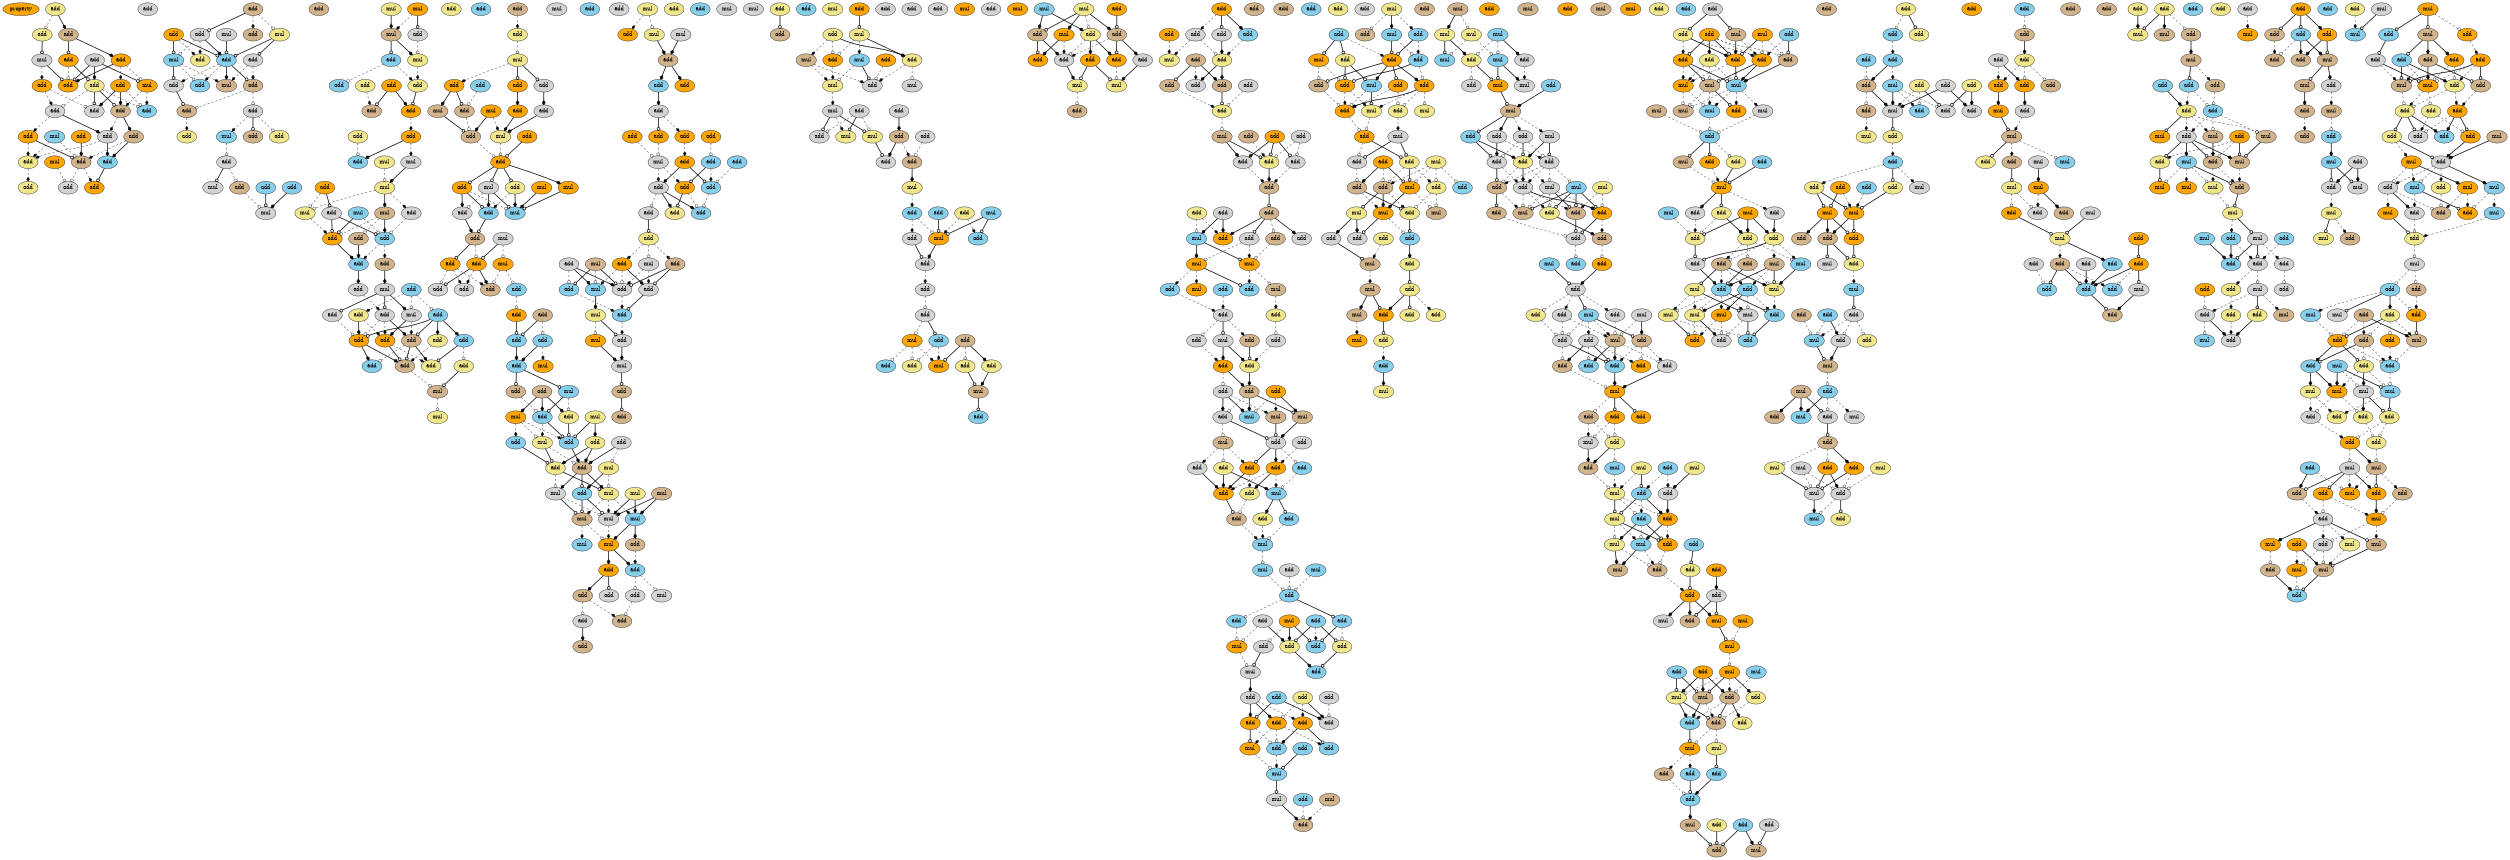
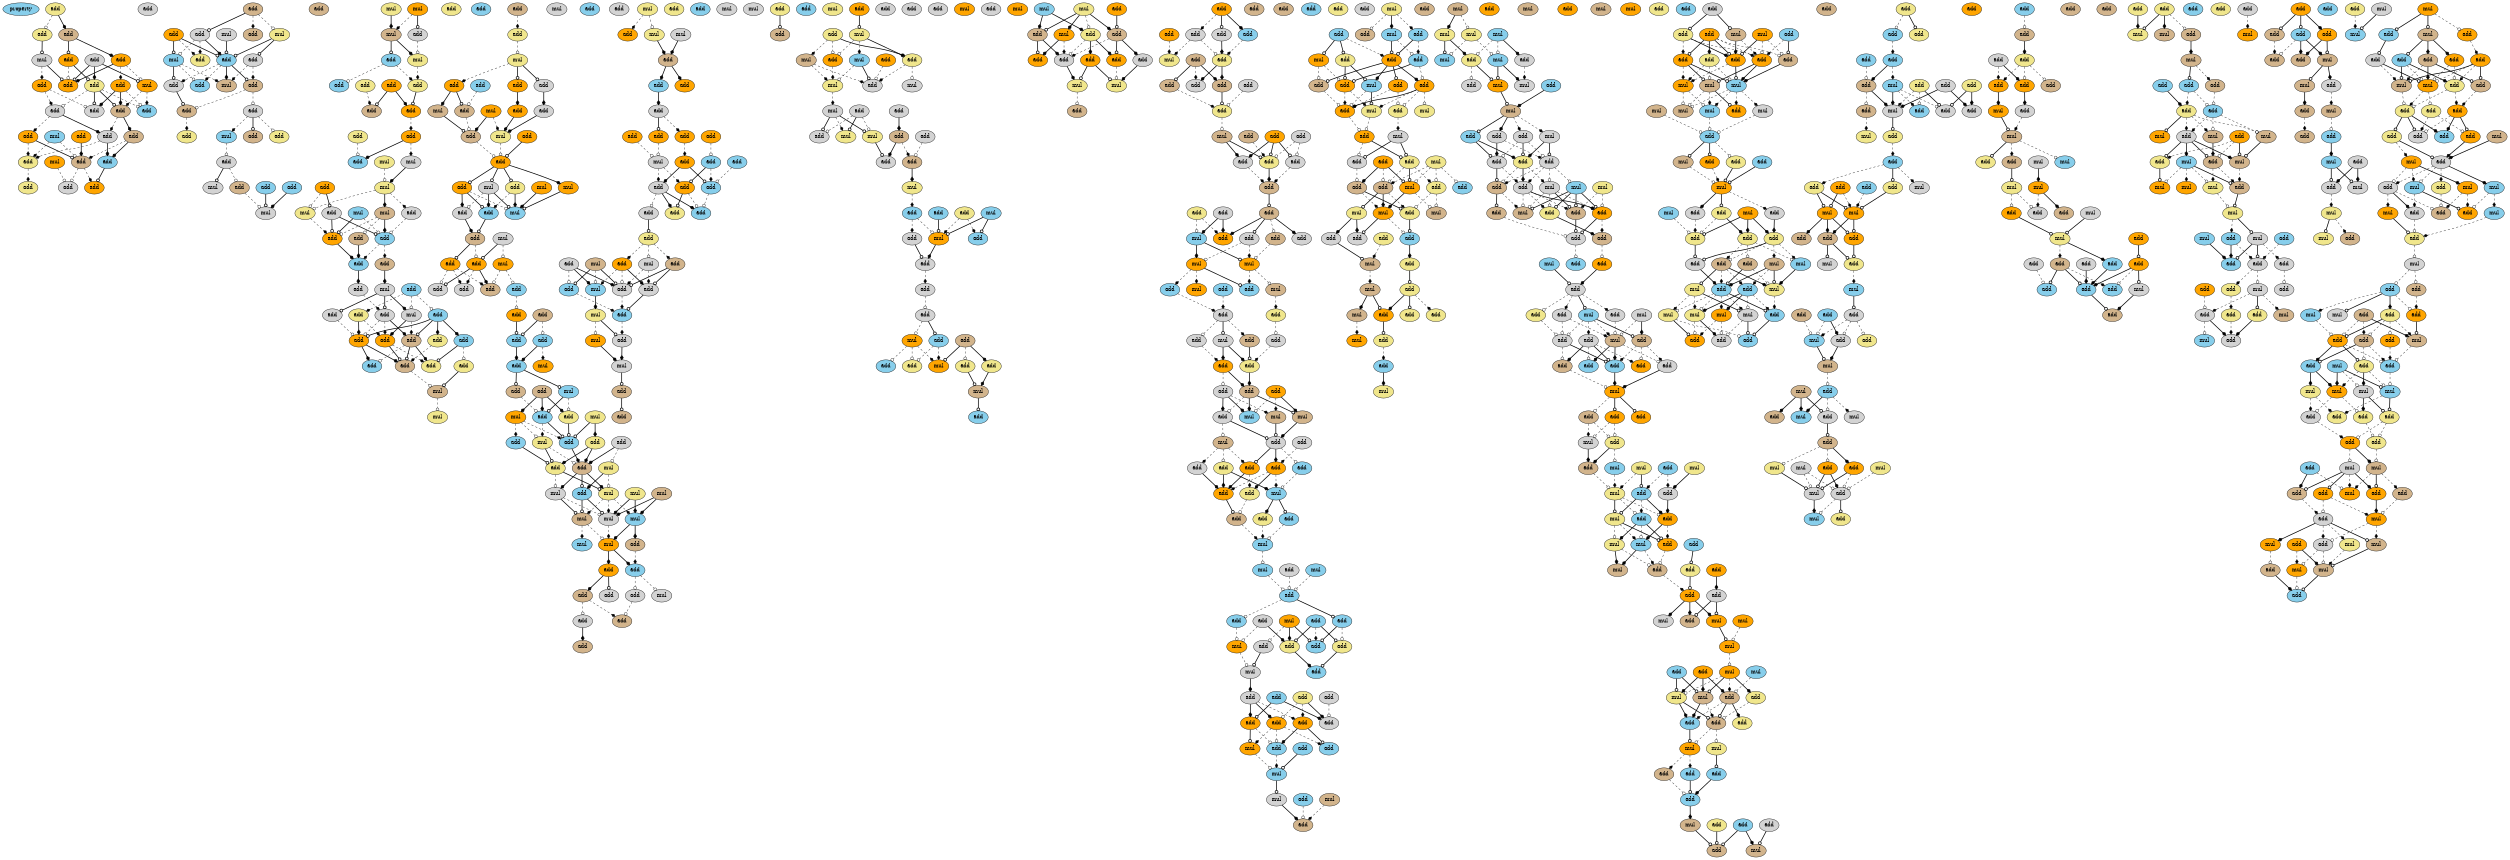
node "property": fillcolor orange -> skyblue
